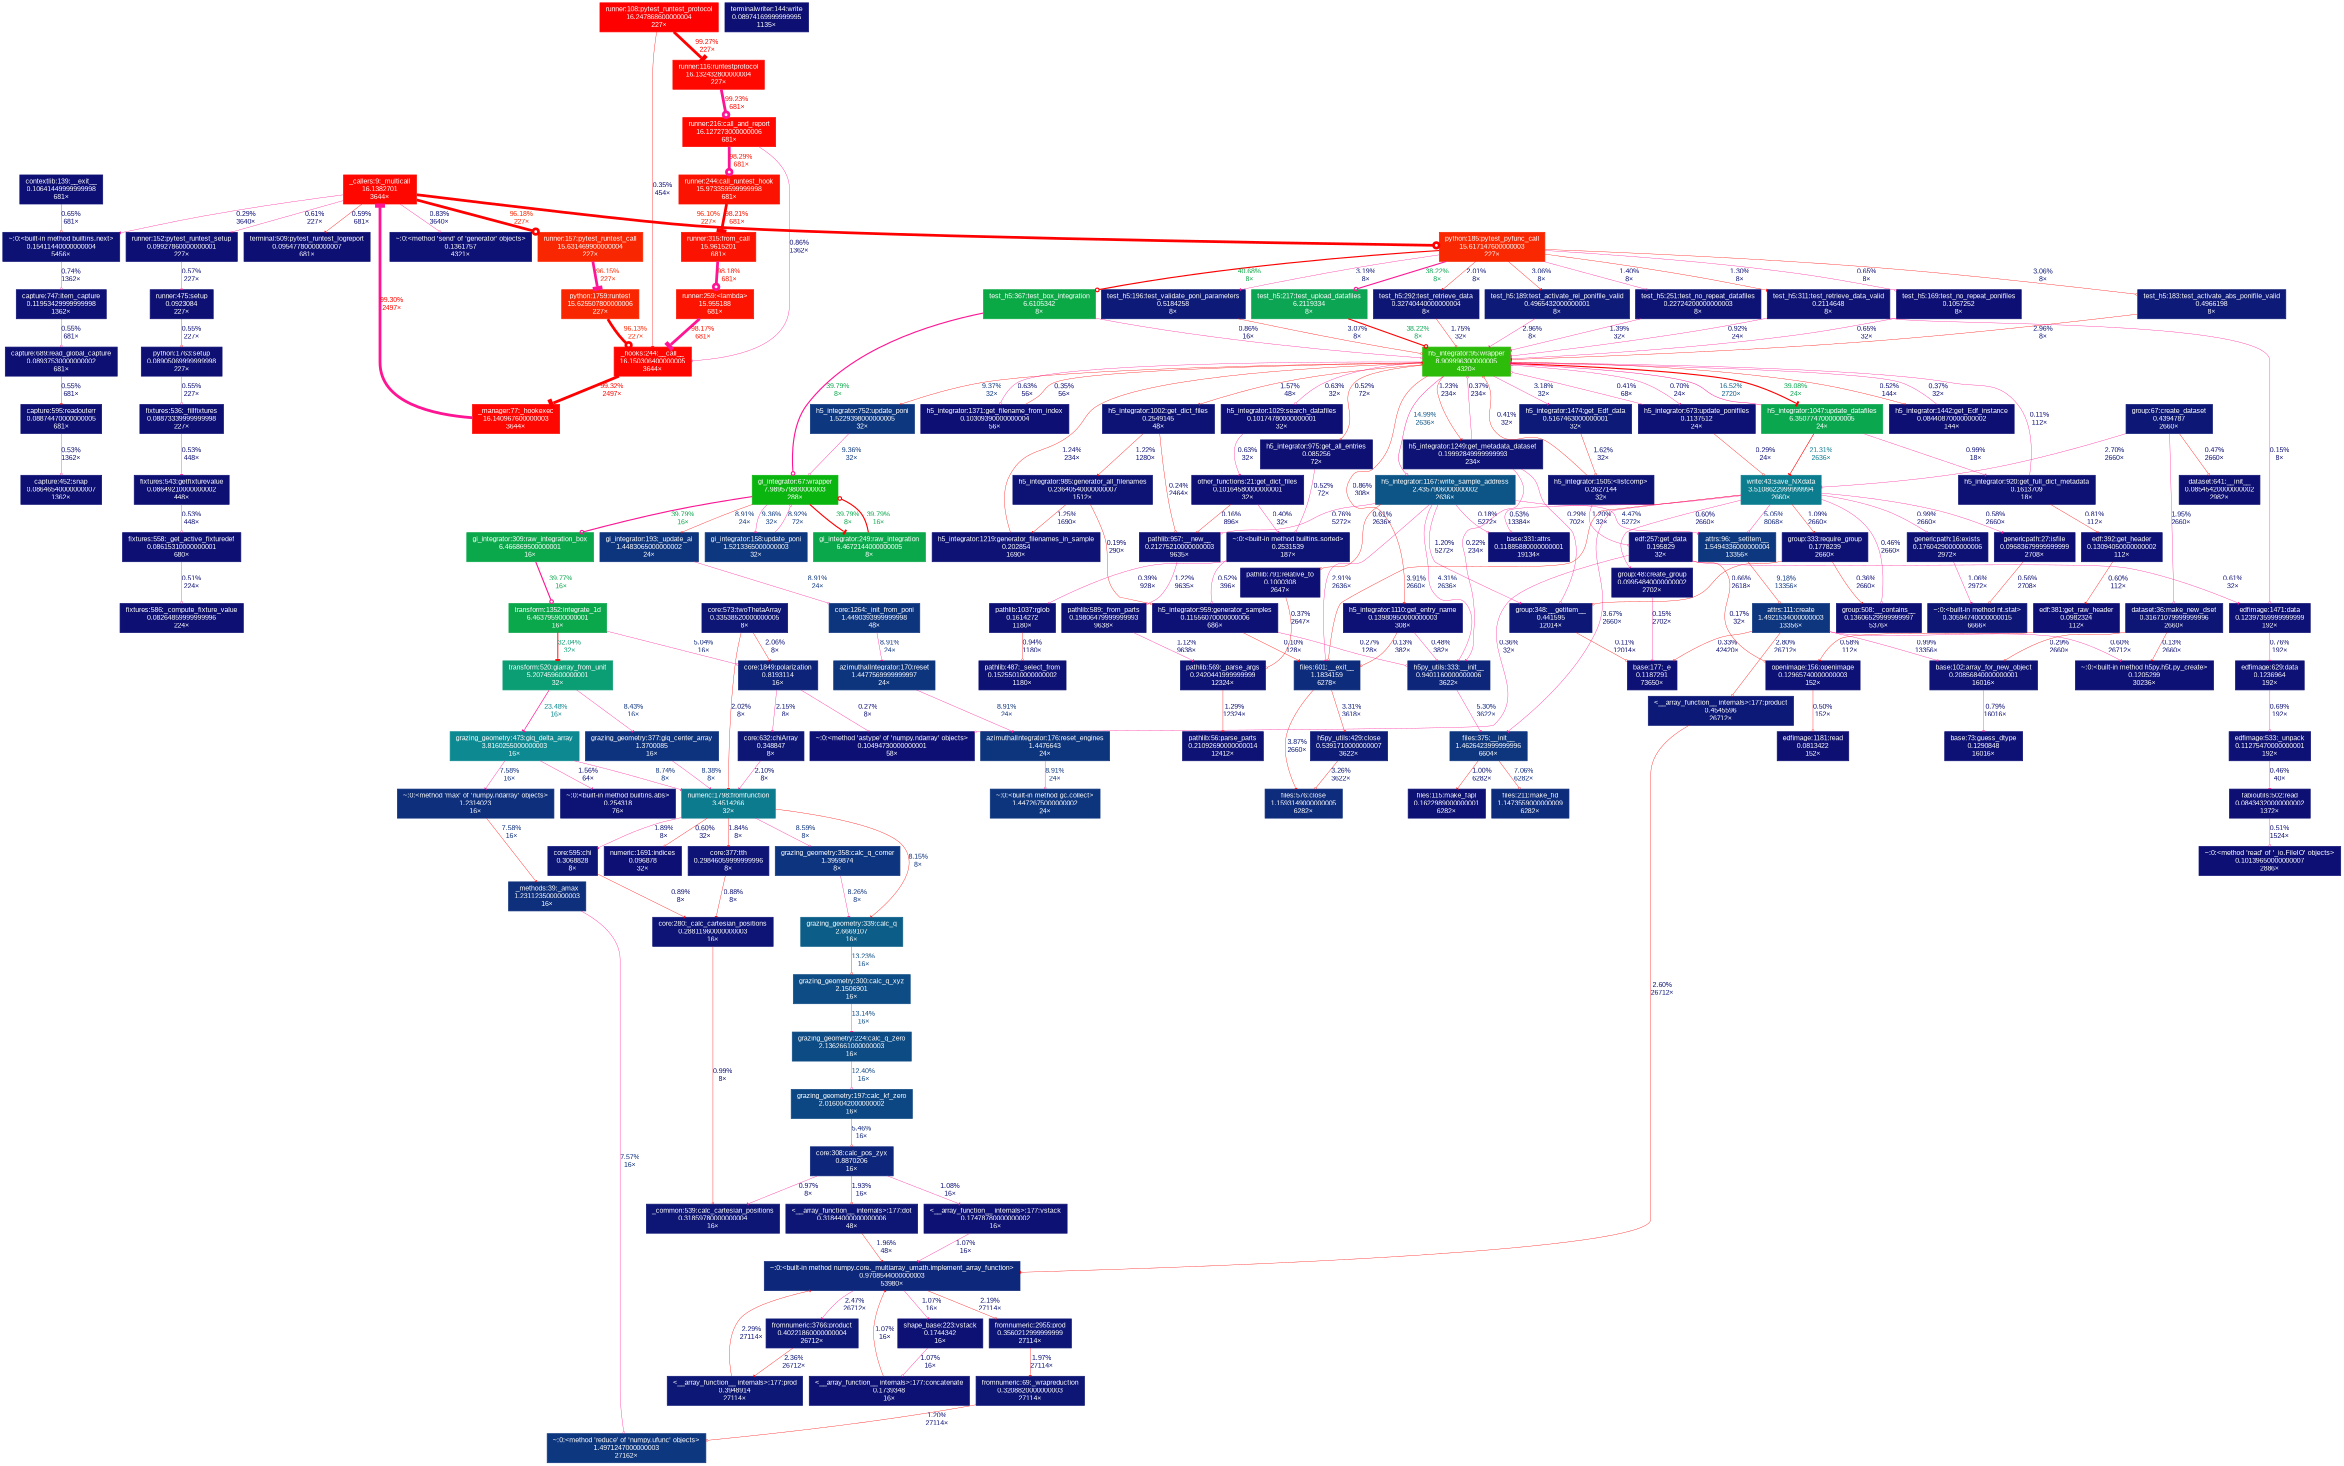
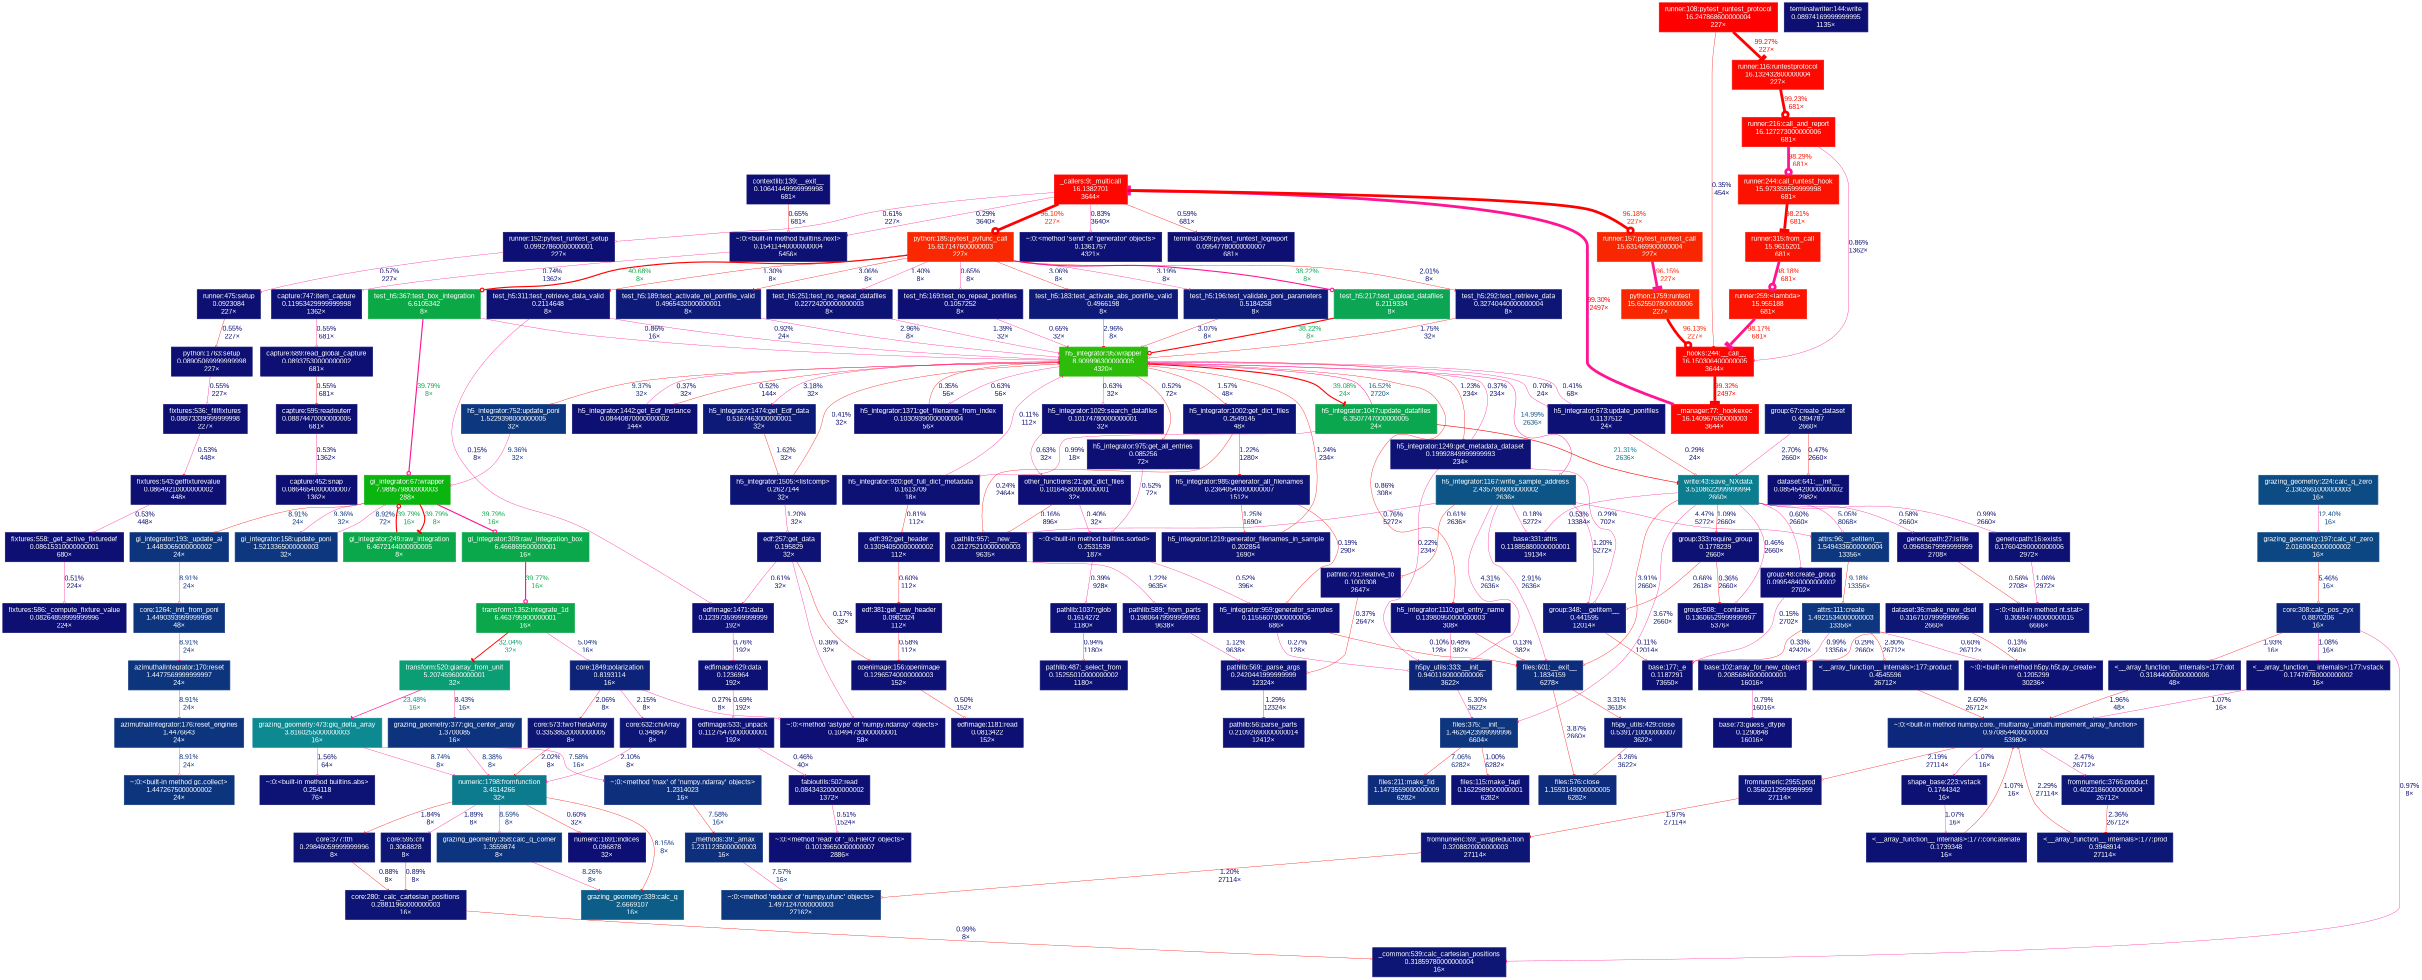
edge "runner:116:runtestprotocol 16.132432800000004 227×" -> "runner:216:call_and_report 16.127273000000006 681×": color deeppink -> red
edge "group:67:create_dataset 0.4394787 2660×" -> "dataset:36:make_new_dset 0.31671079999999996 2660×": removed, label "1.95% 2660×"
edge "core:573:twoThetaArray 0.33538520000000005 8×" -> "core:1849:polarization 0.8193114 16×": reversed
node "~:0:<built-in method builtins.abs> 0.254318 76×": label "~:0:<built-in method builtins.abs> 0.254318 76×" -> "~:0:<built-in method builtins.abs> 0.254118 76×"
node "grazing_geometry:358:calc_q_corner 1.3959874 8×": label "grazing_geometry:358:calc_q_corner 1.3959874 8×" -> "grazing_geometry:358:calc_q_corner 1.3559874 8×"
node "grazing_geometry:300:calc_q_xyz 2.1506901 16×": removed
